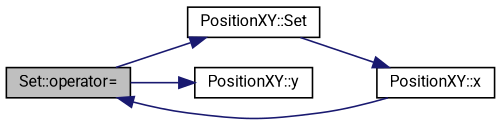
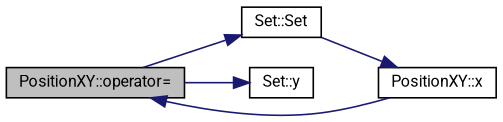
node "PositionXY::Set": label "PositionXY::Set" -> "Set::Set"
node "Set::operator=": label "Set::operator=" -> "PositionXY::operator="
node "PositionXY::y": label "PositionXY::y" -> "Set::y"
